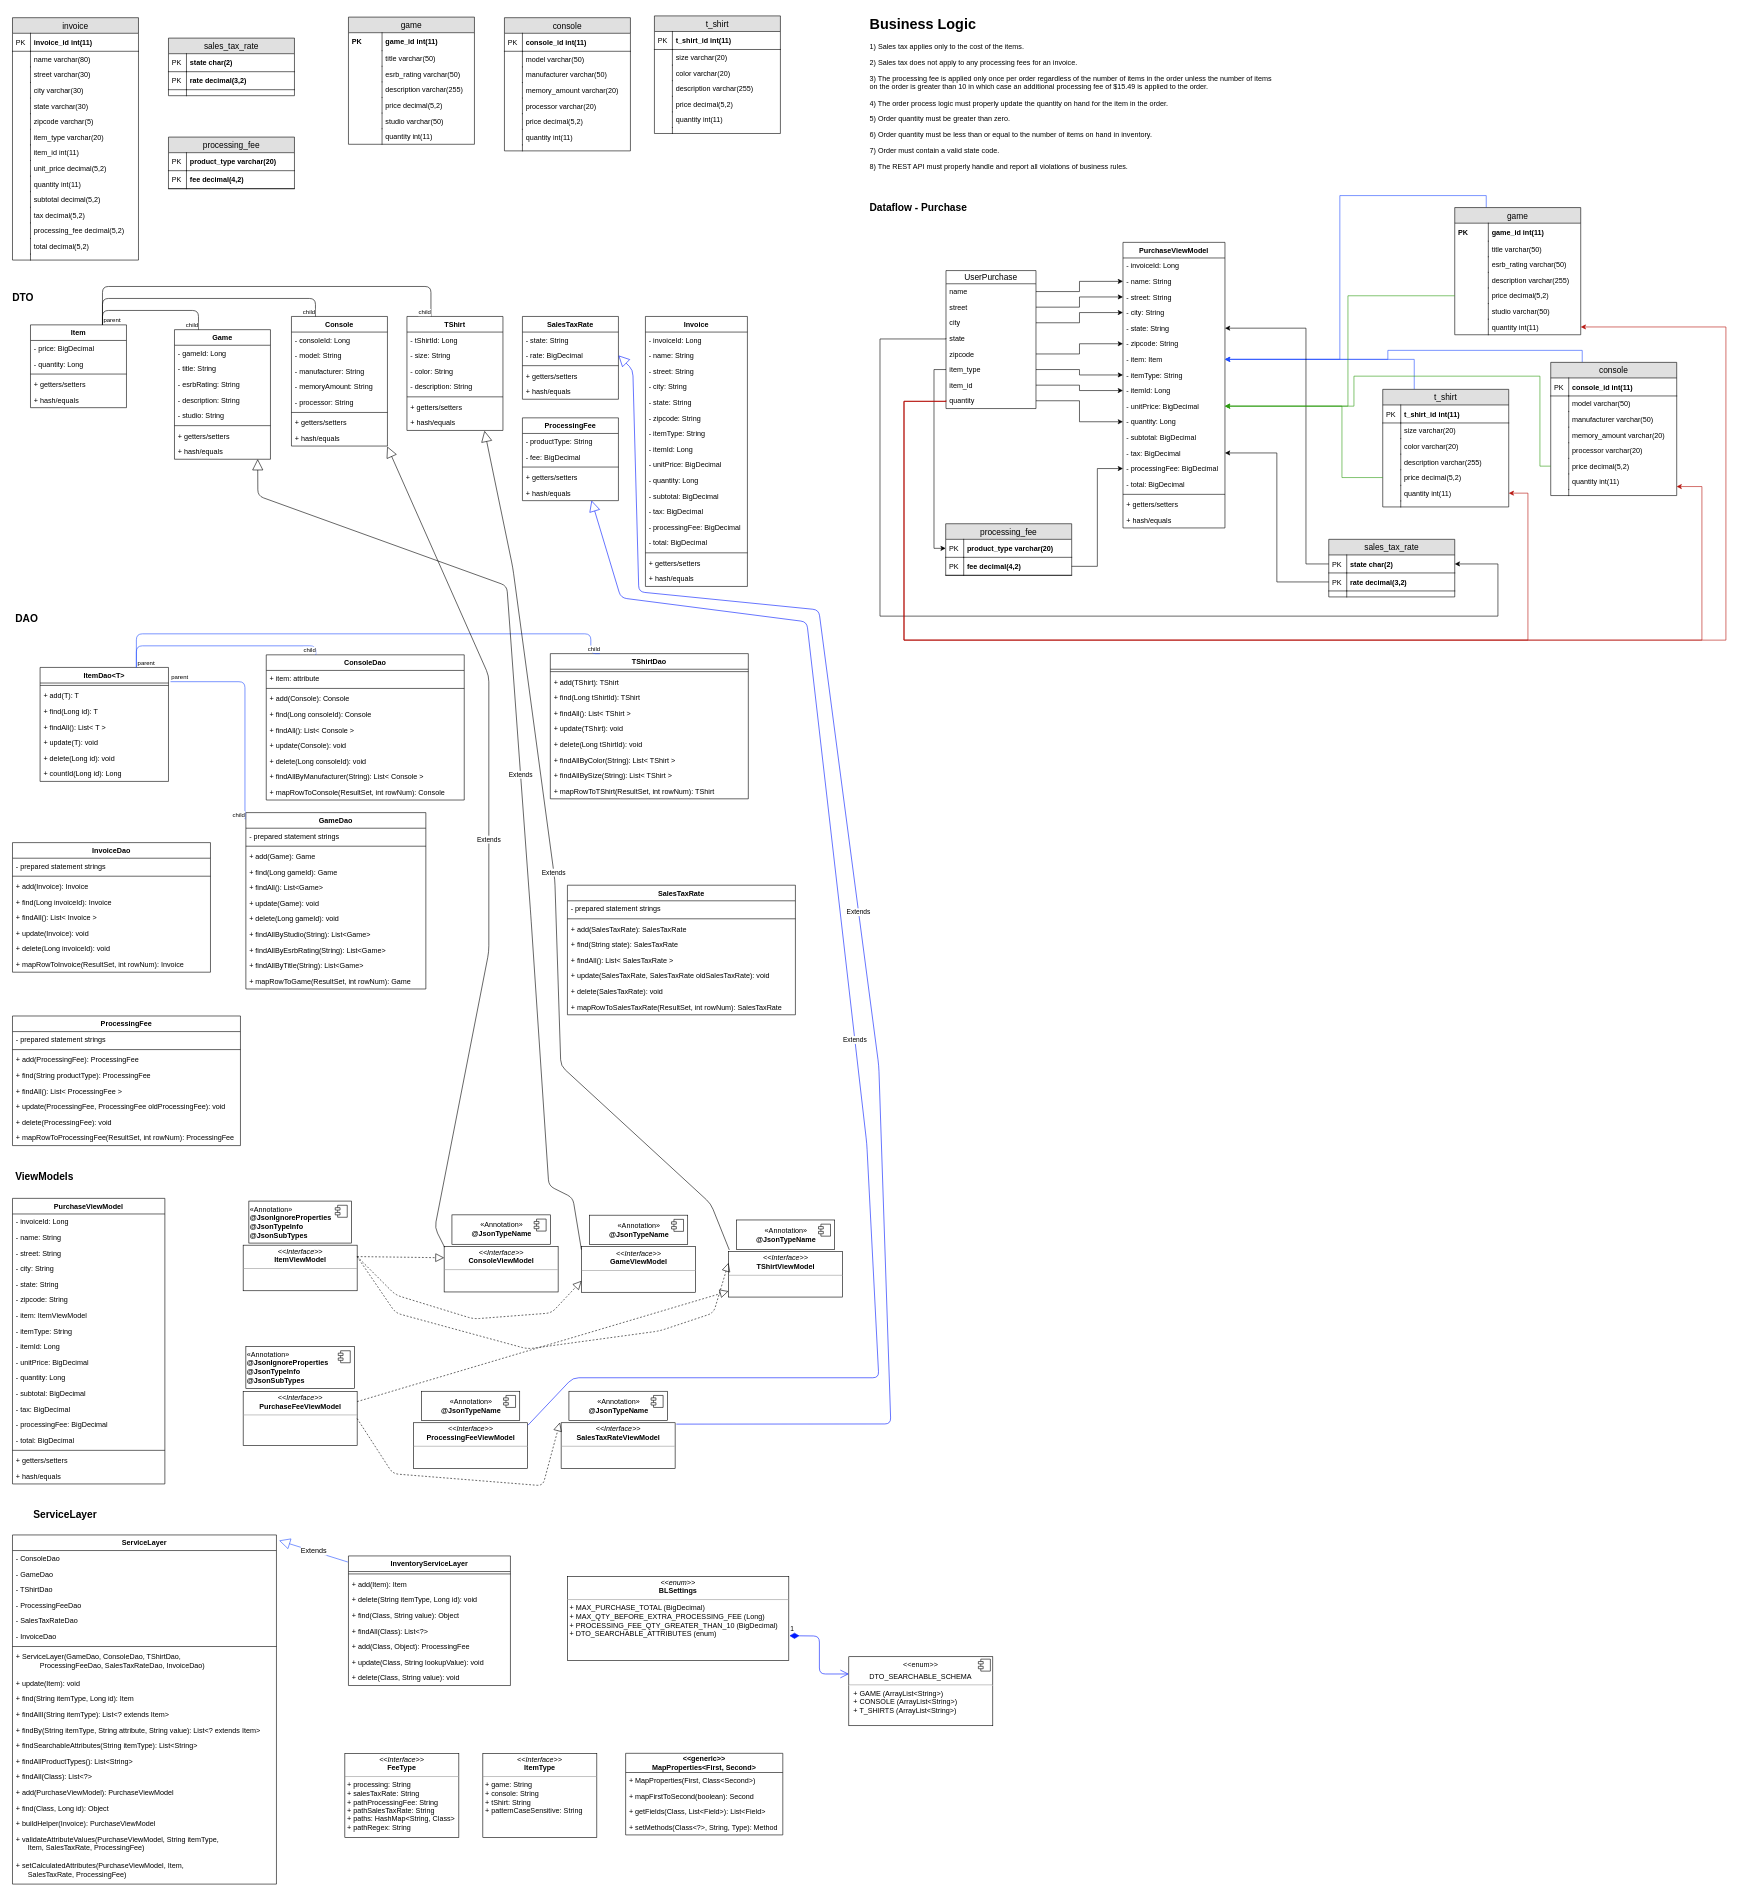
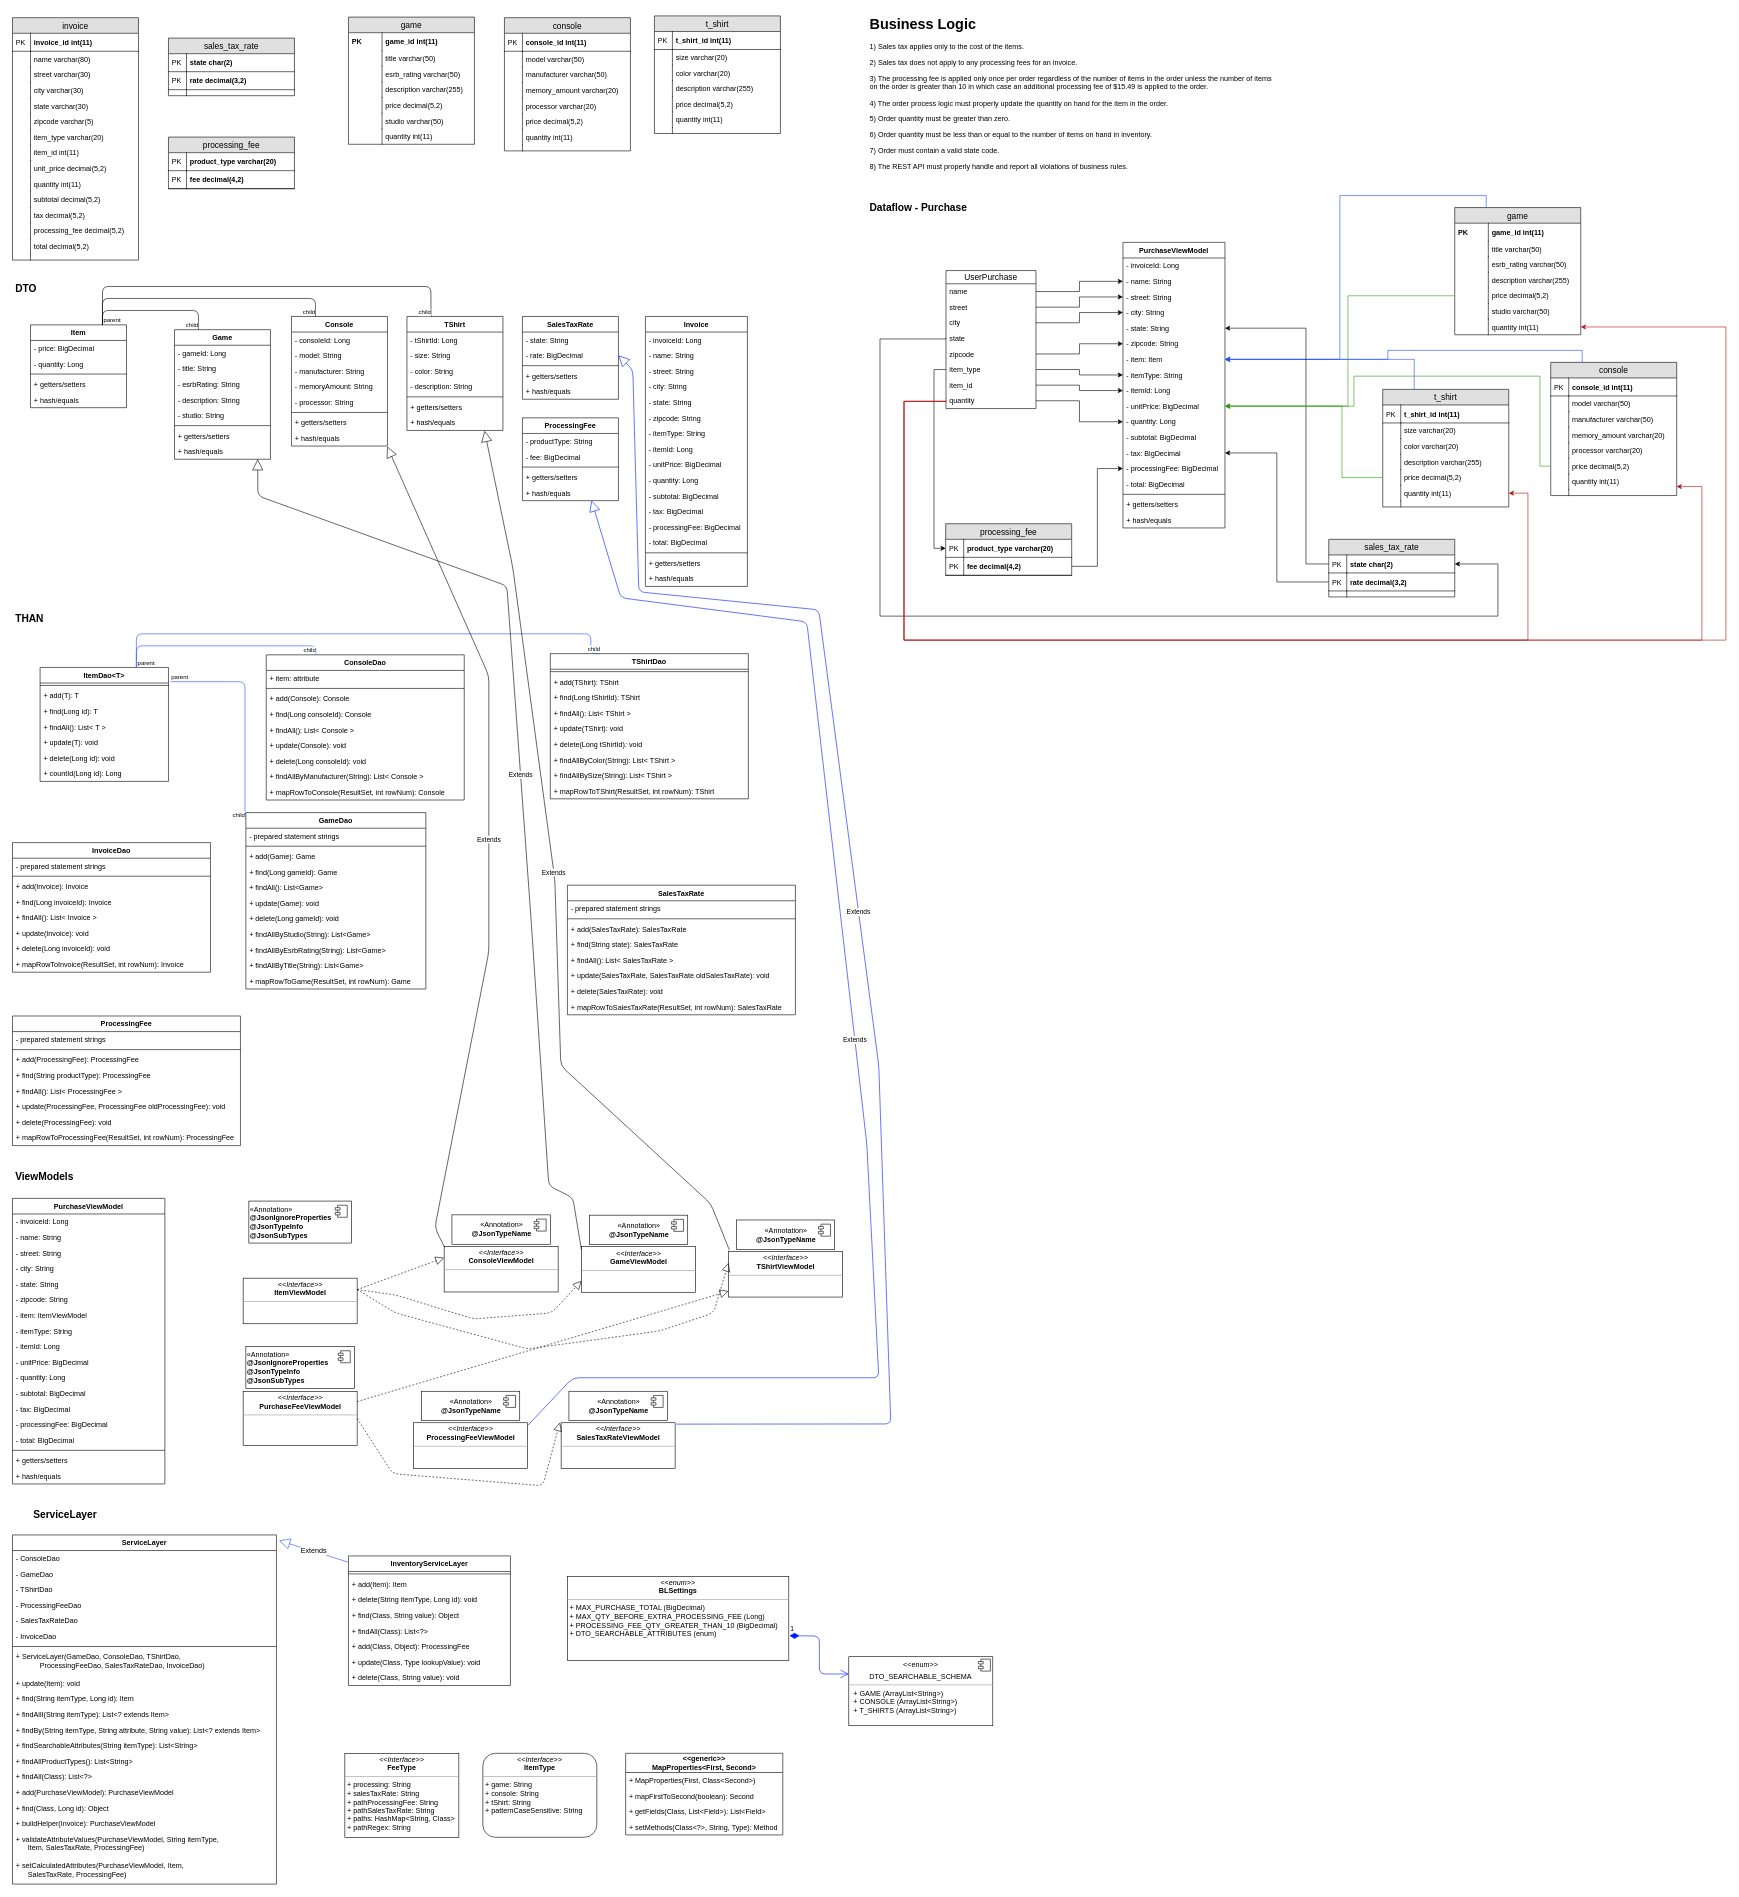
node "DTO": moved (33, 297) -> (36, 288)
node "DAO": label "DAO" -> "THAN"
node "<<Interface>> ItemViewModel": moved (300, 1268) -> (300, 1301)
node "+ update(Class, String lookupValue): void": label "+ update(Class, String lookupValue): void" -> "+ update(Class, Type lookupValue): void"
node "<<Interface>> ItemType + game: String + console: String + tShirt: String + patternCaseSensitive: String": shape rectangle -> rounded rectangle
